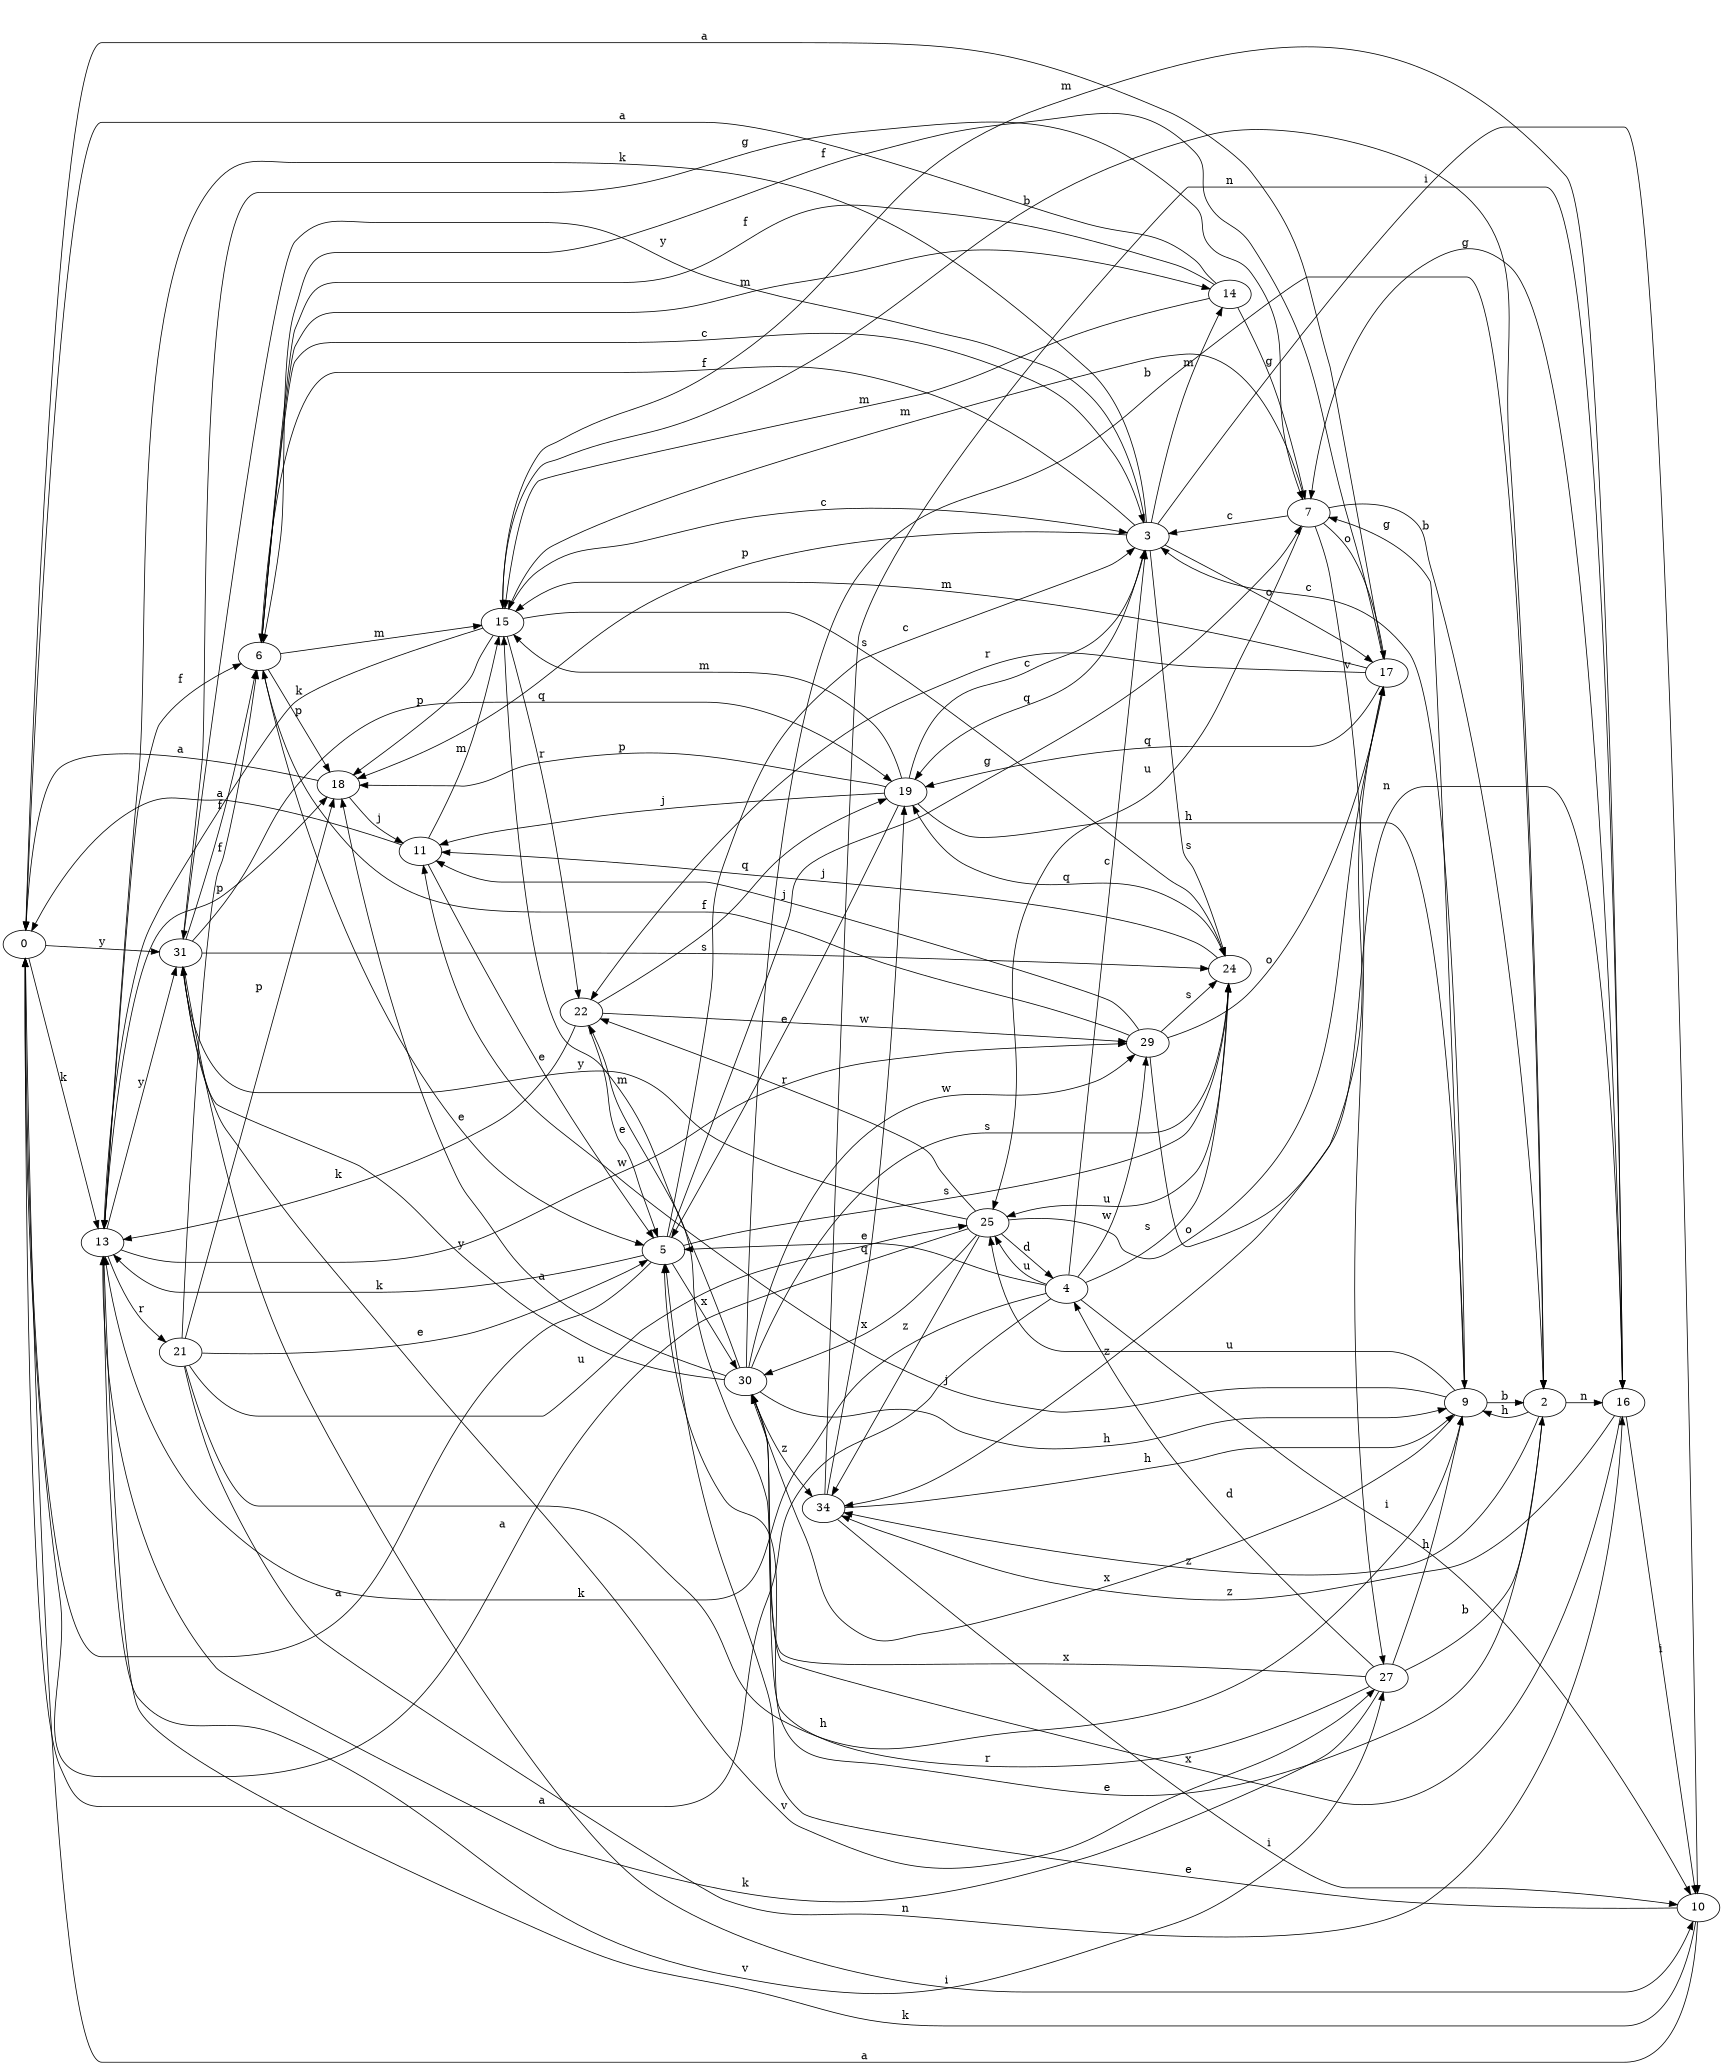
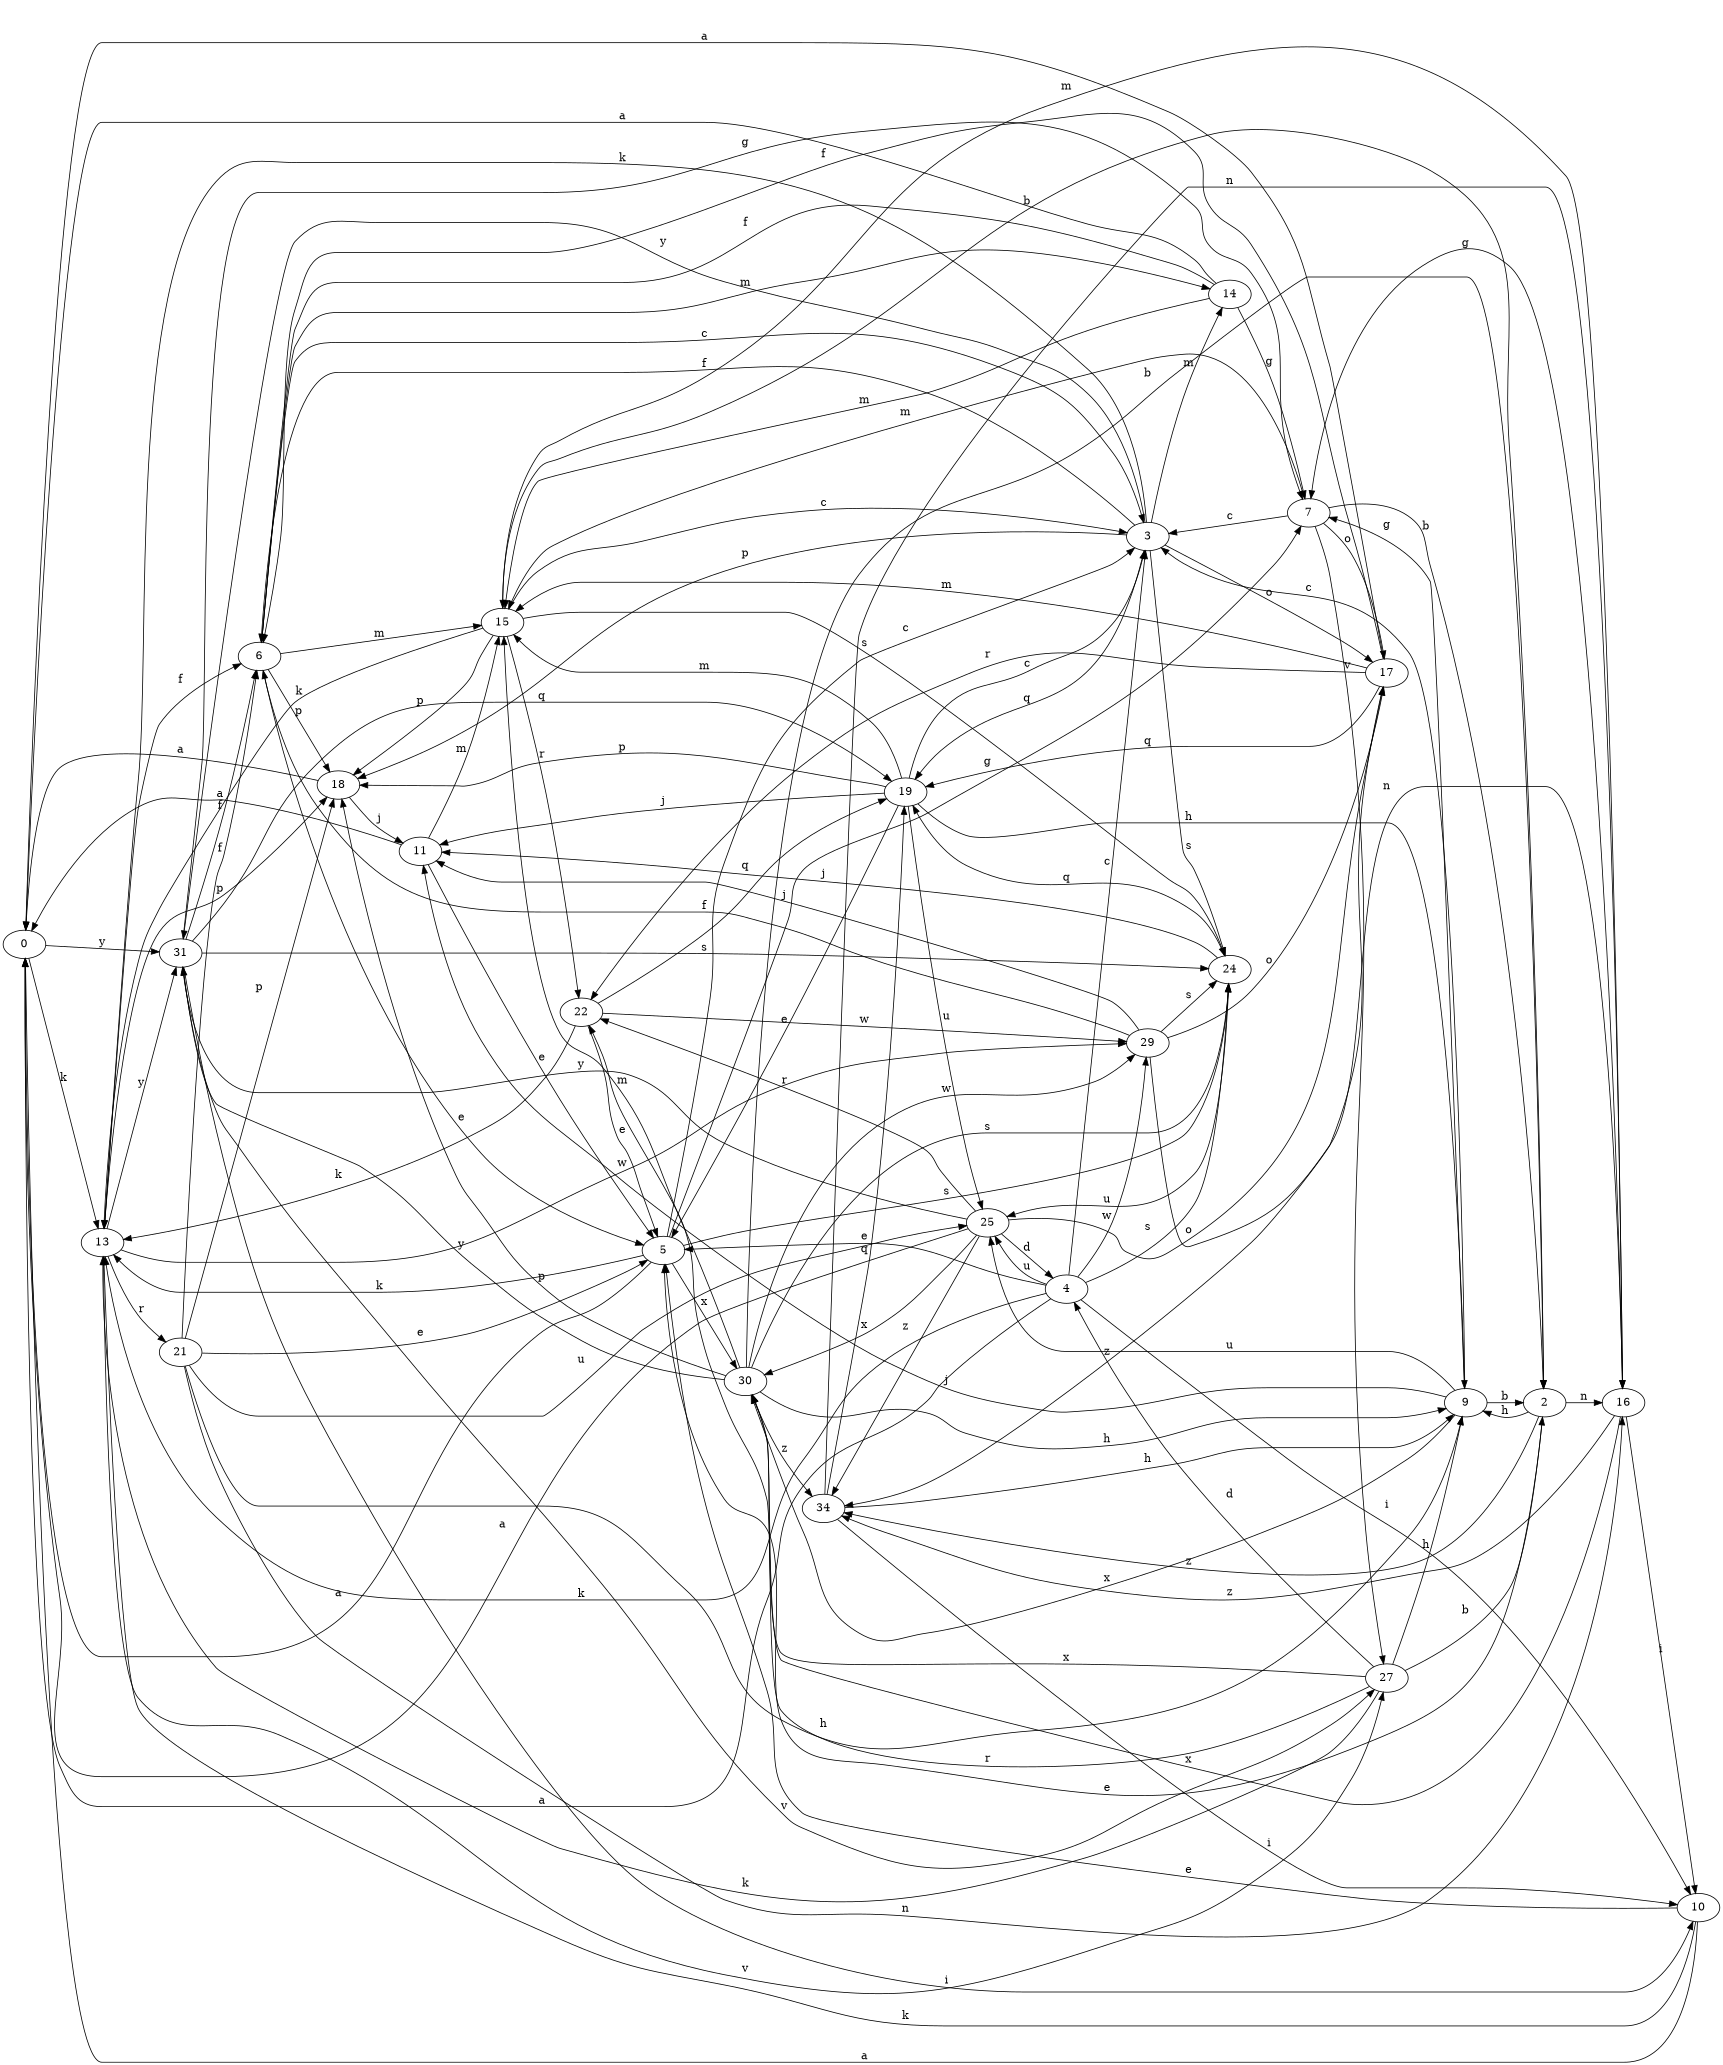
edge "3" -> "10": removed, label "i"
edge "7" -> "25": now "19" -> "25"
edge "30" -> "18": label "a" -> "p"
